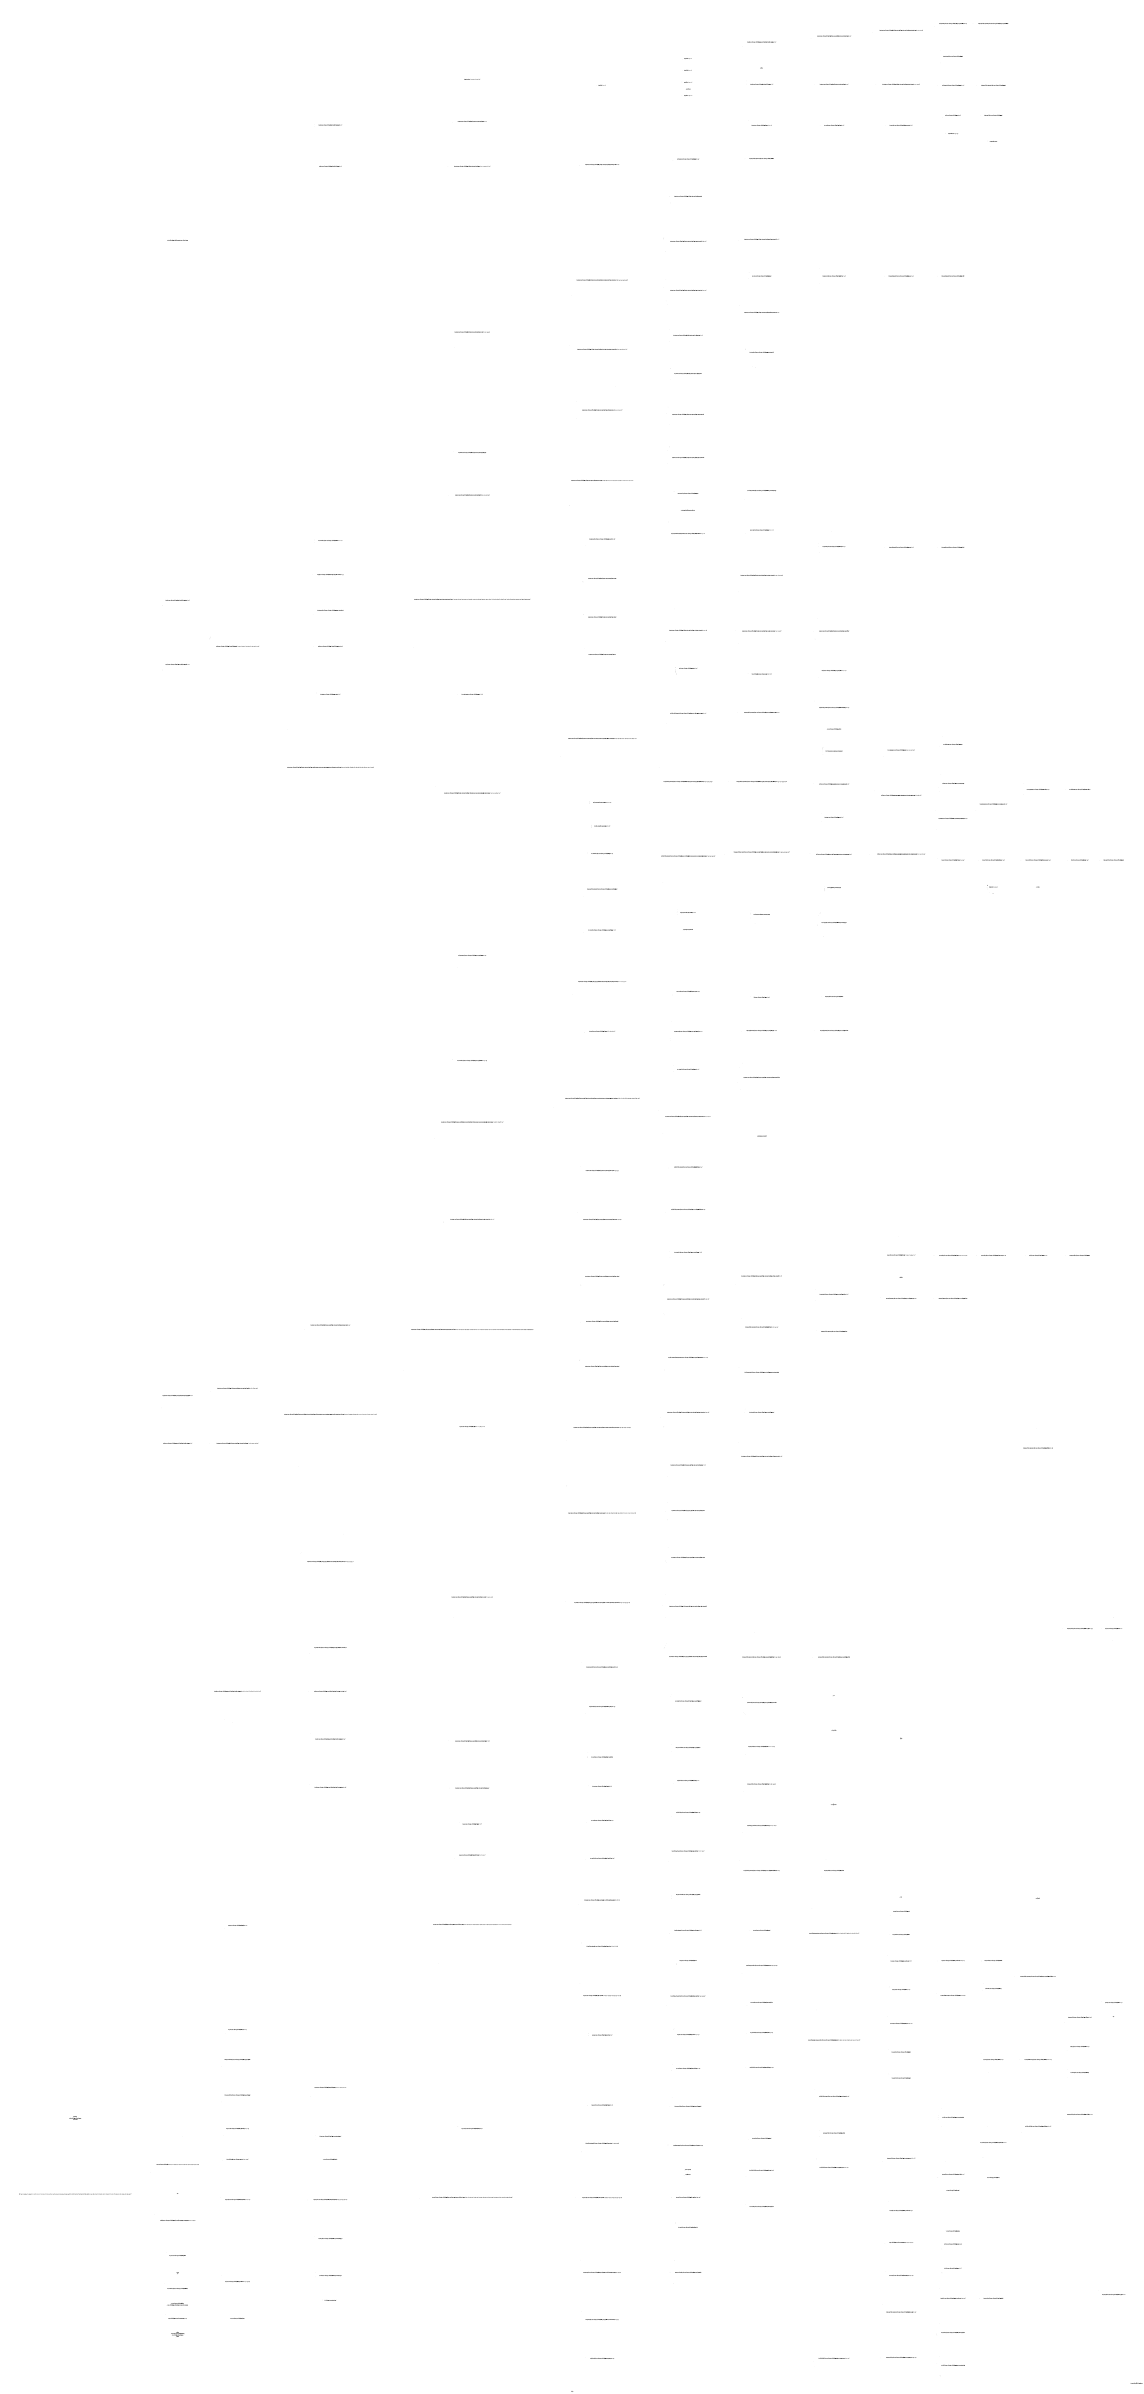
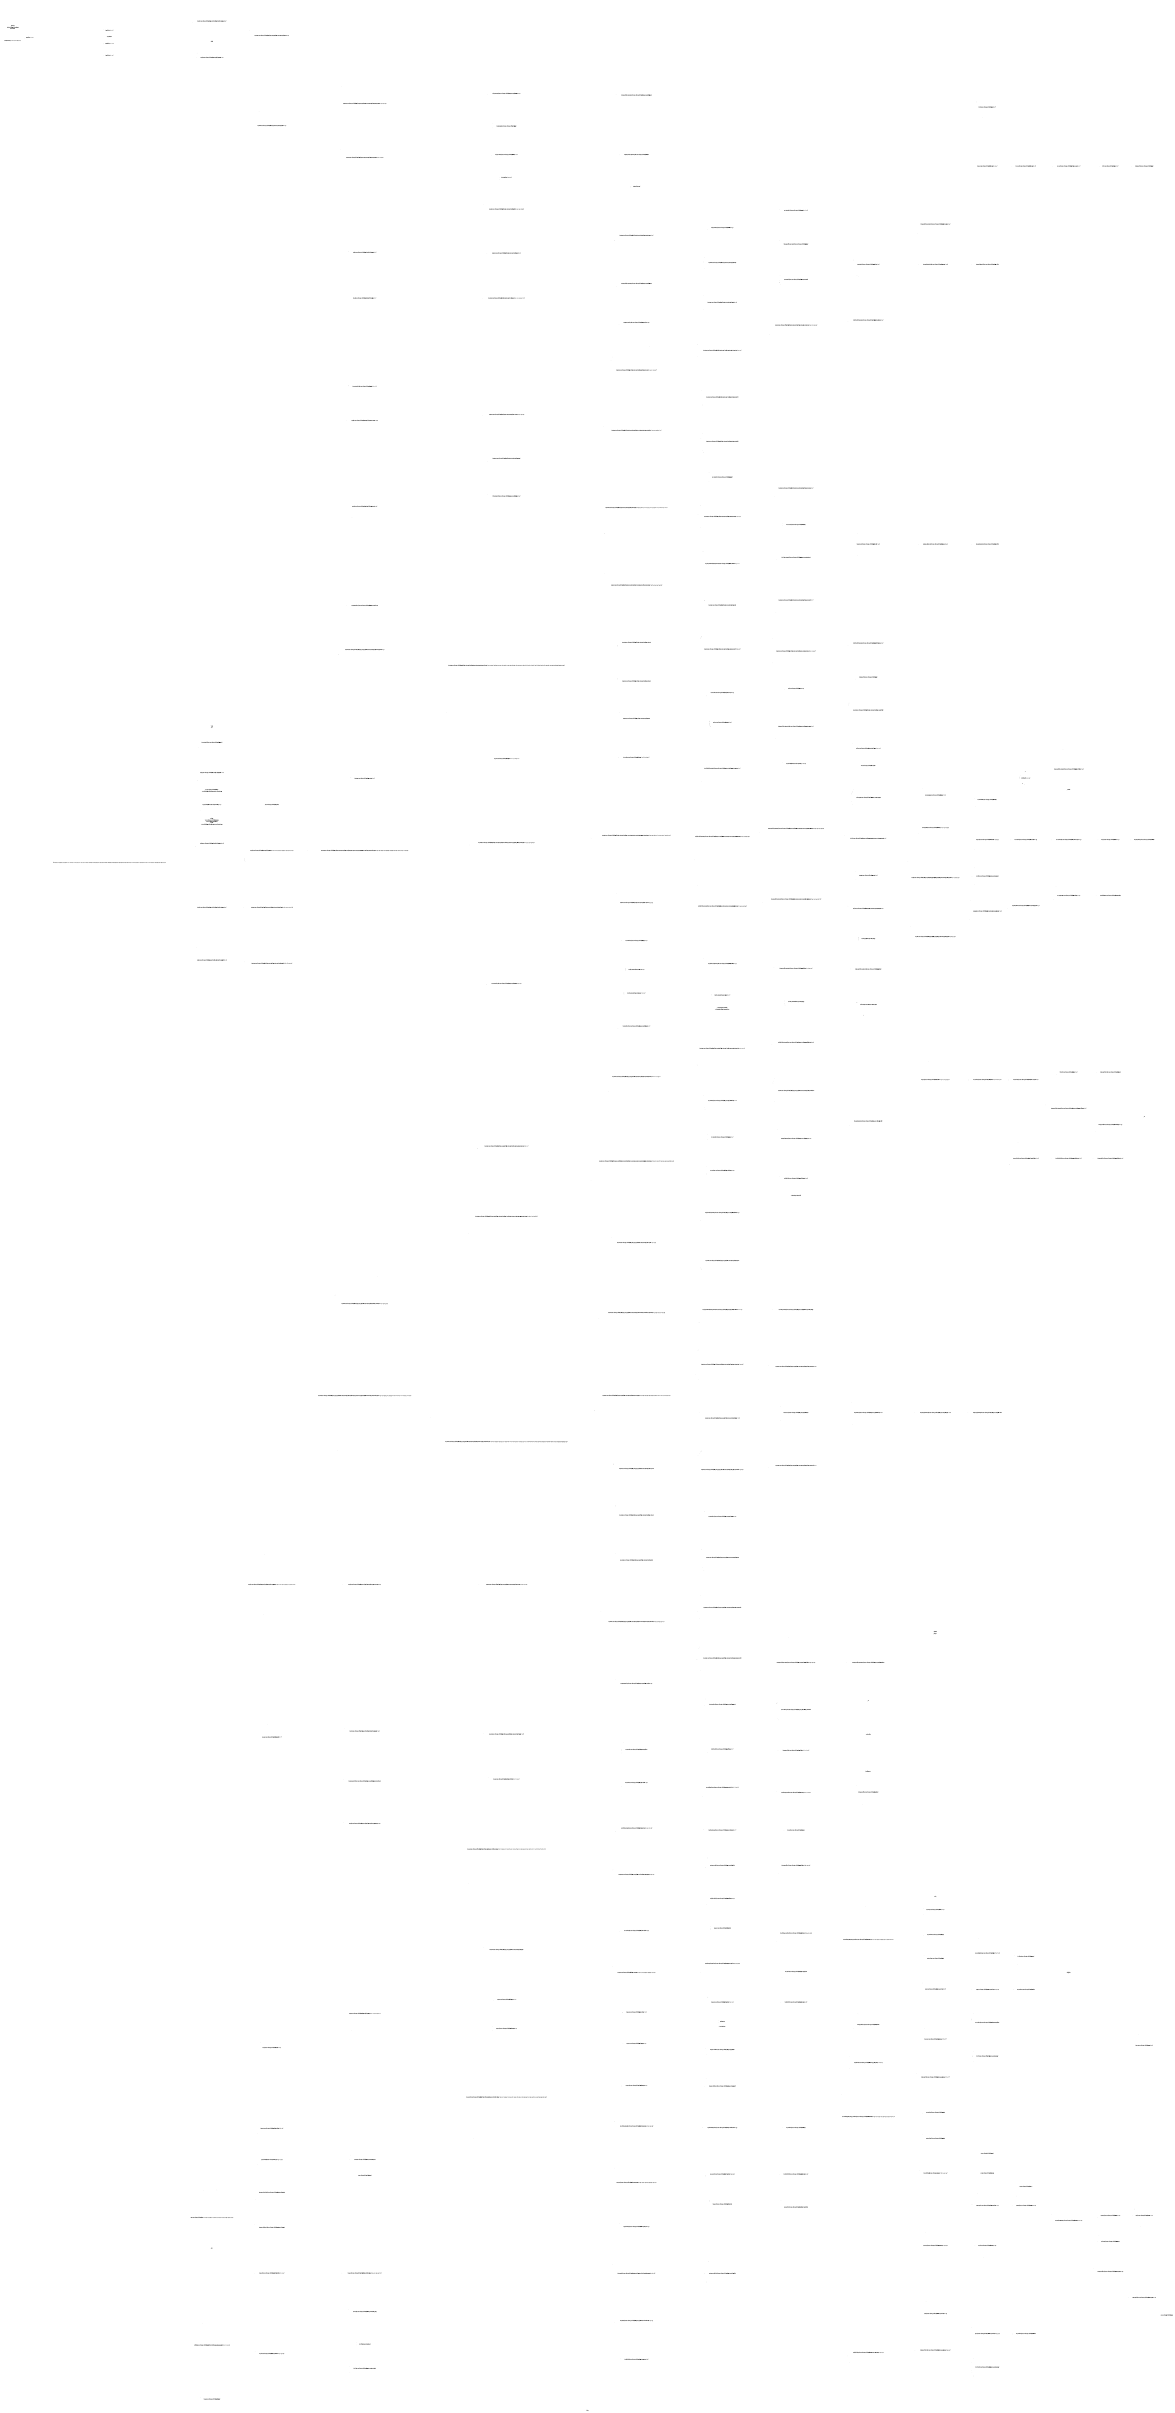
node "{__cxx_global_var_init.4|{<s0>13|<s1>14}}": removed
